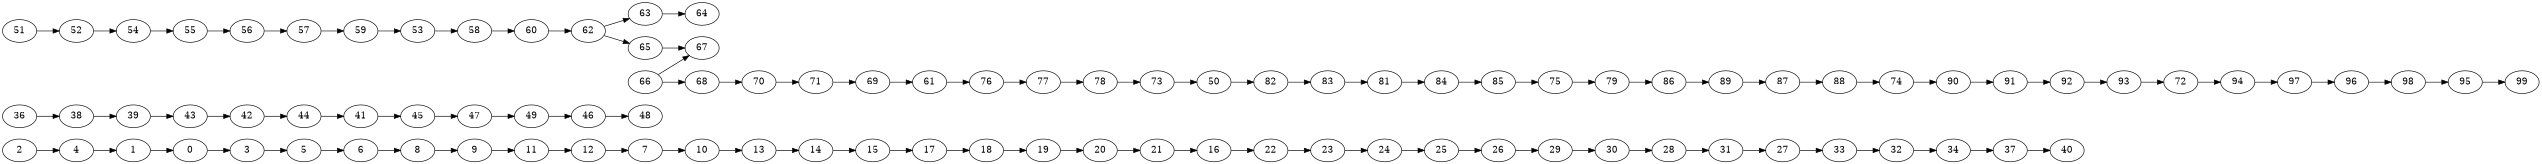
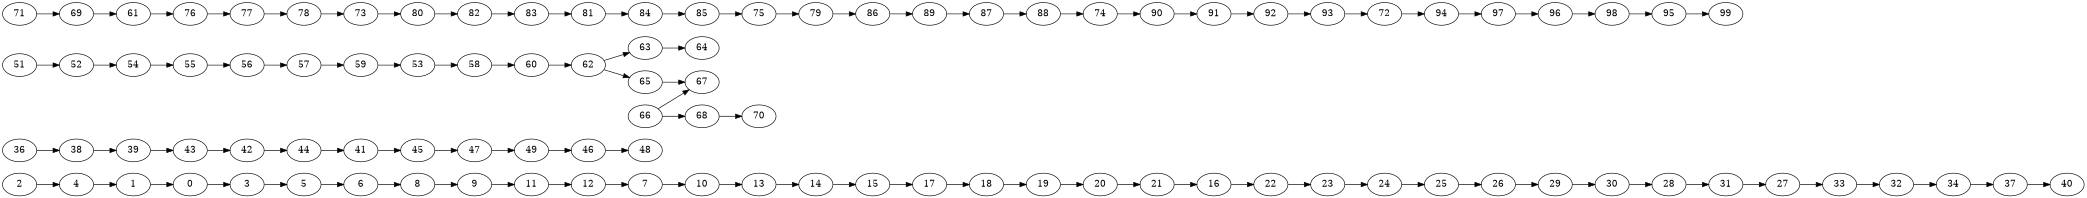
edge "70" -> "71": removed
node "50": label "50" -> "80"
